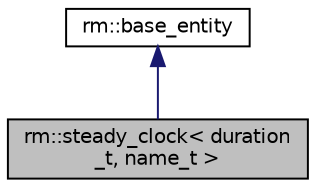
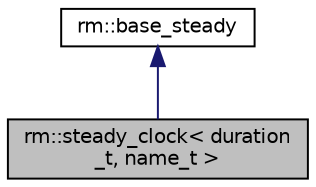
node "rm::base_entity": label "rm::base_entity" -> "rm::base_steady"
